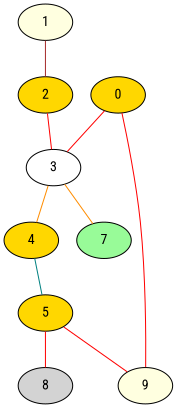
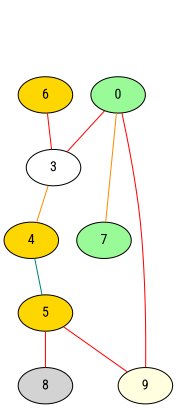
node "1": removed
node "2": label "2" -> "6"
node "0": fillcolor gold -> palegreen
edge "3" -- "7": now "0" -- "7"
